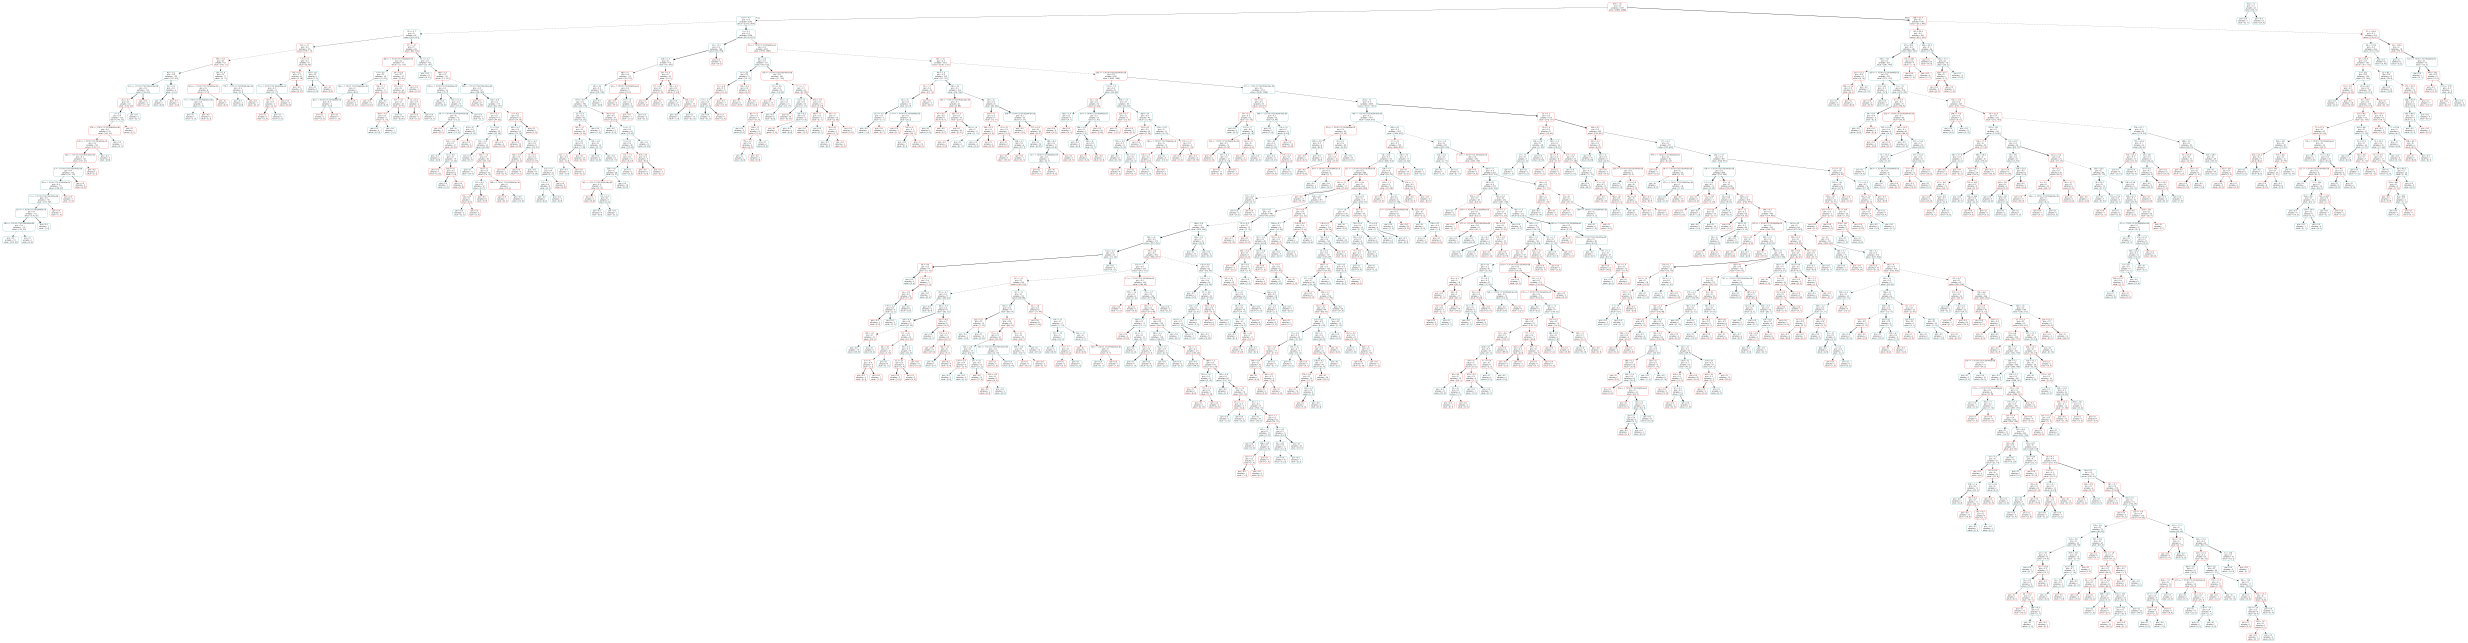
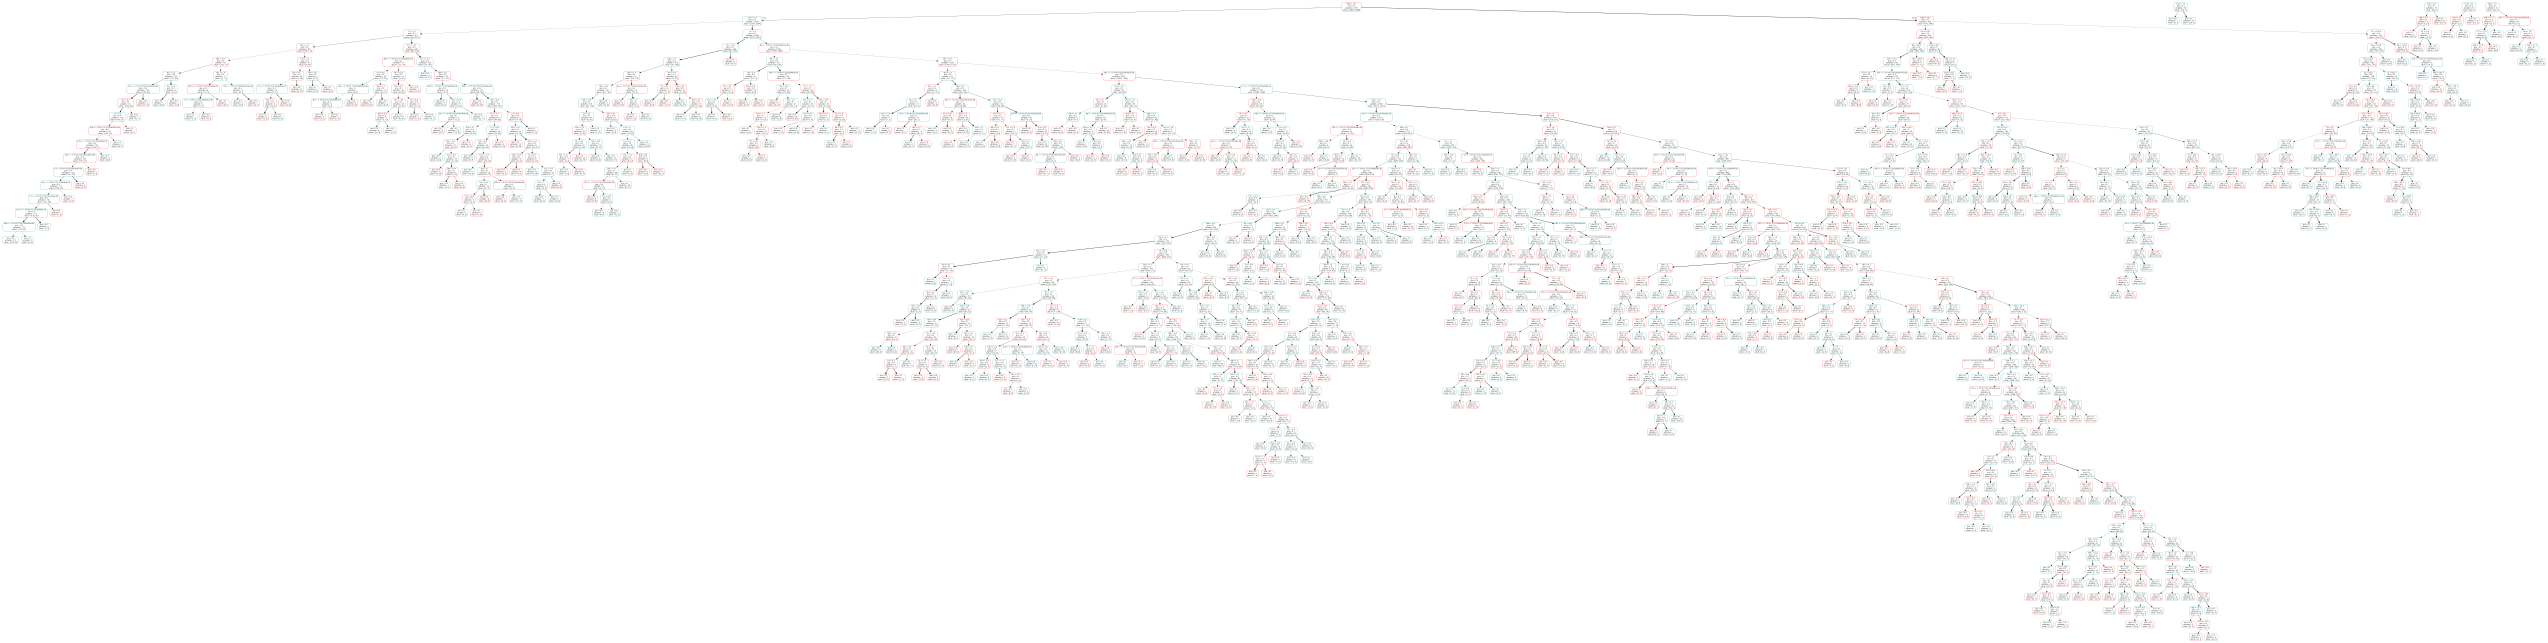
edge "288 <= 27.4 gini = 0.4 samples = 39 value = [38, 14]" -> "325 <= 28.7 gini = 0.2 samples = 29 value = [35, 4]": style bold -> dashed
edge "306 <= 9.2 gini = 0.3 samples = 33 value = [10, 43]" -> "35 <= 12.9 gini = 0.3 samples = 3 value = [4, 1]": now "363 <= 4.9 gini = 0.5 samples = 564 value = [470, 363]" -> "35 <= 12.9 gini = 0.3 samples = 3 value = [4, 1]"
edge "97 <= -0.8 gini = 0.3 samples = 23 value = [7, 34]" -> "339 <= -0.6 gini = 0.4 samples = 6 value = [4, 2]": reversed
node "132 <= 3.7 gini = 0.2 samples = 53 value = [69, 9]": removed
edge "230 <= 12.3 gini = 0.5 samples = 59 value = [45, 30]" -> "306 <= 11.7 gini = 0.3 samples = 31 value = [34, 9]": removed
